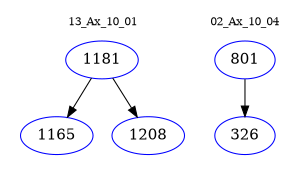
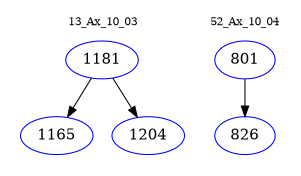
cluster "13_Ax_10_01": label "13_Ax_10_01" -> "13_Ax_10_03"
cluster "02_Ax_10_04": label "02_Ax_10_04" -> "52_Ax_10_04"
node "1208": label "1208" -> "1204"
node "326": label "326" -> "826"
